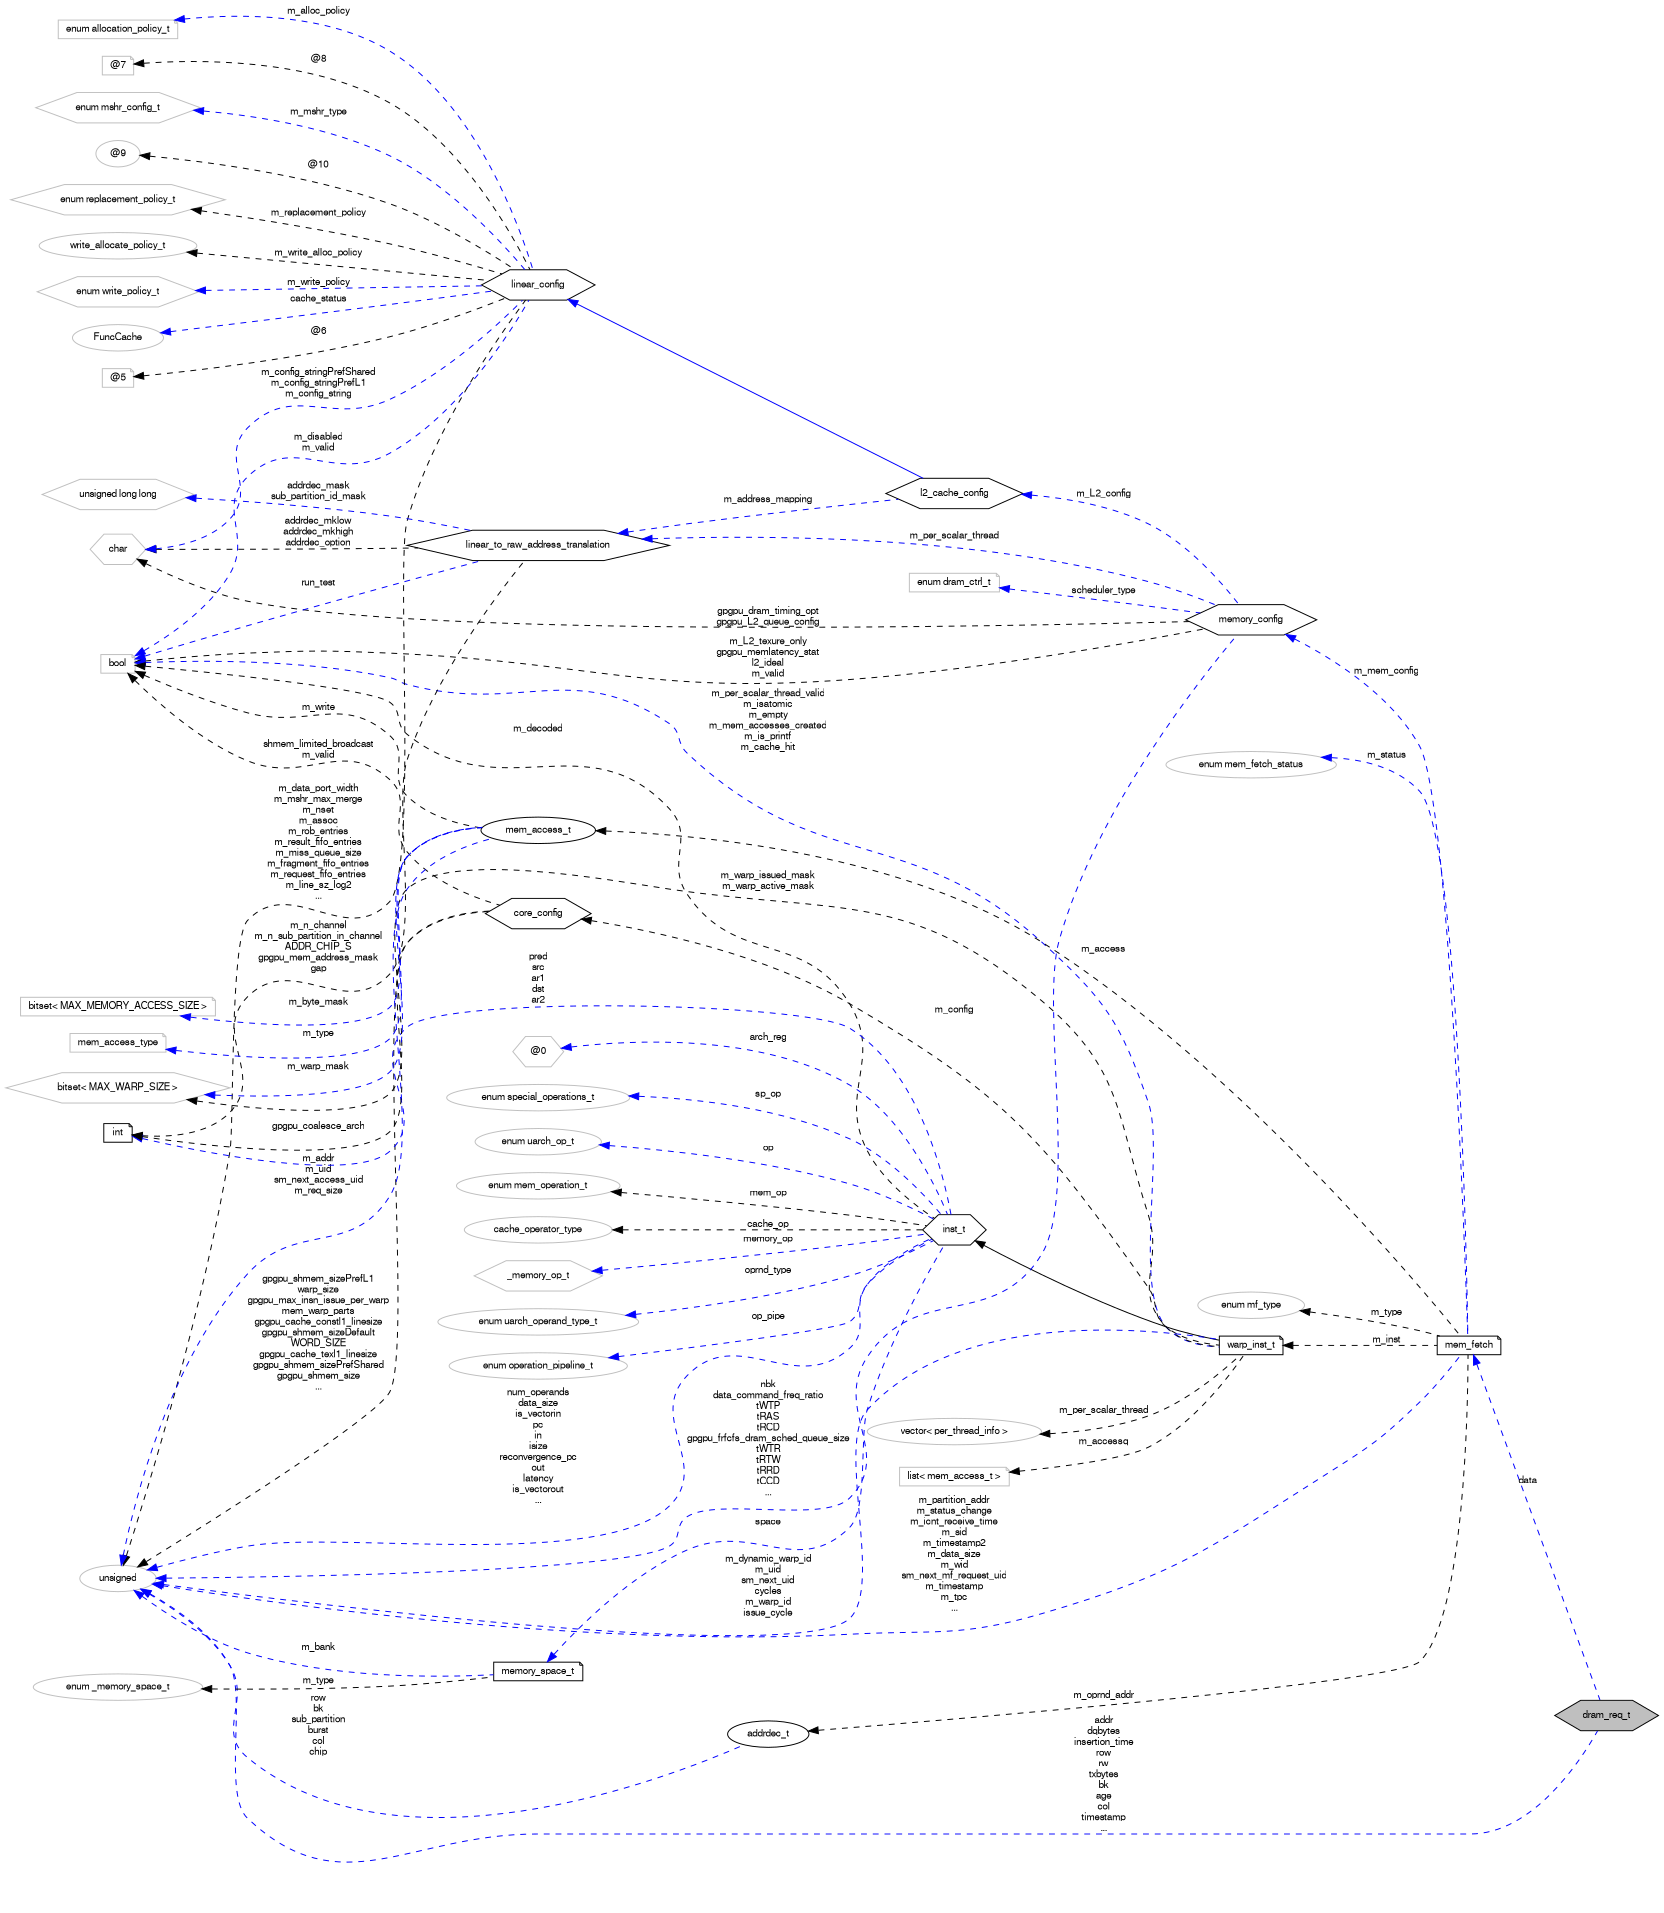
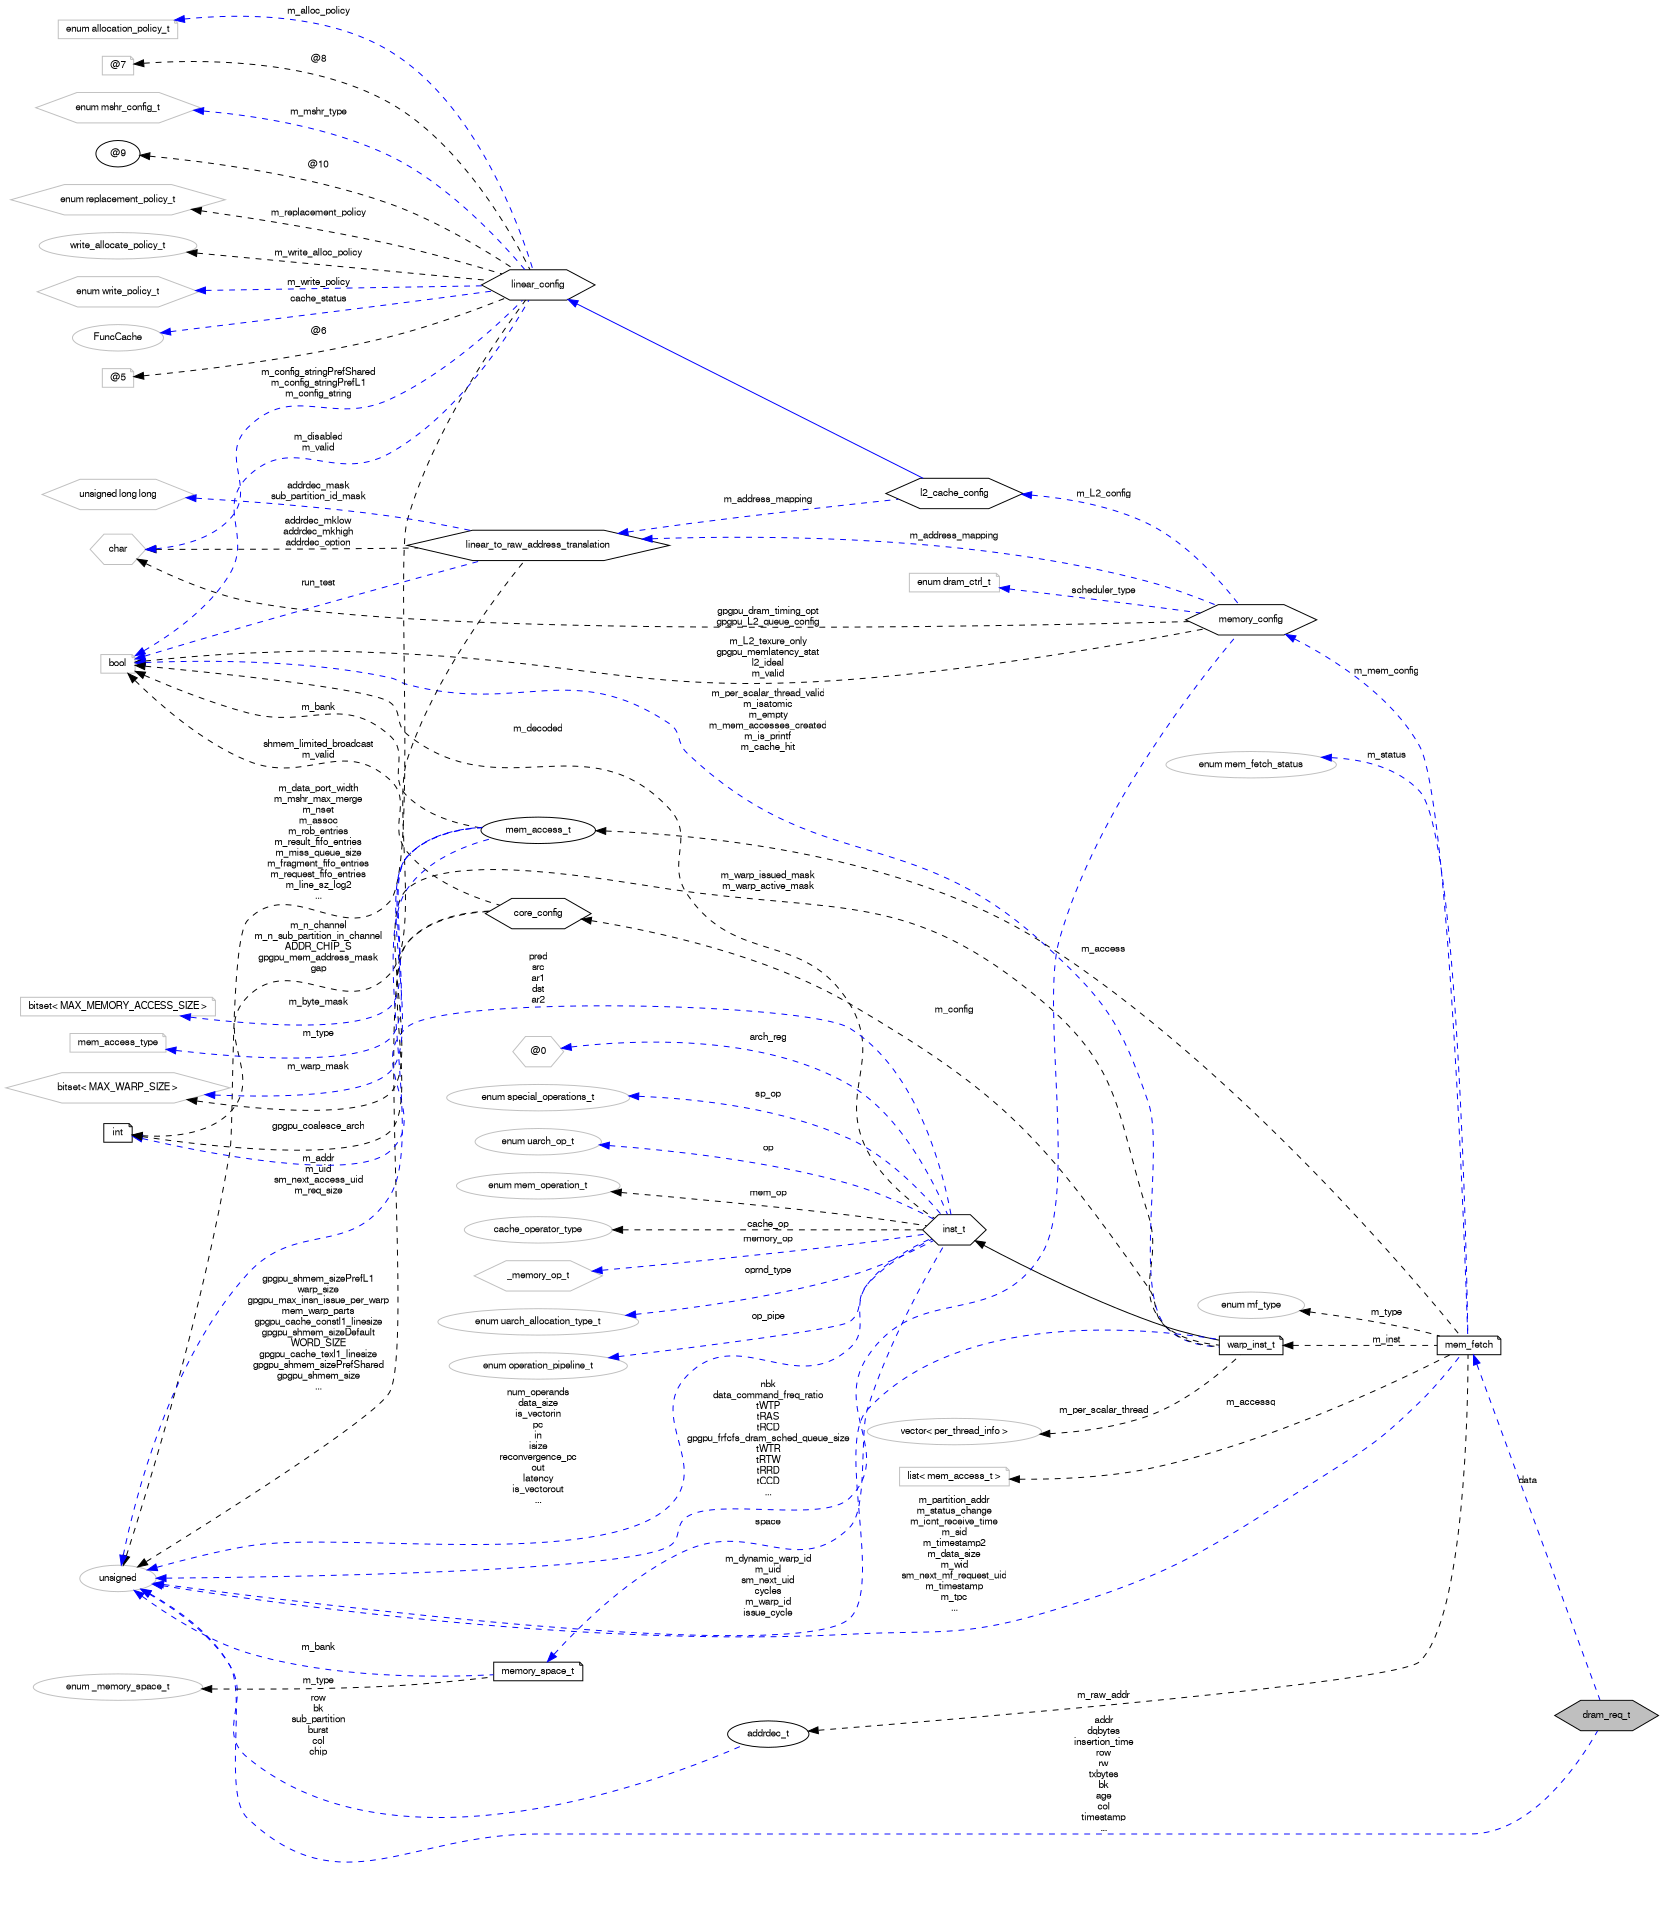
node "@9": color grey75 -> black
edge "memory_config" -> "linear_to_raw_address_translation": label "m_per_scalar_thread" -> "m_address_mapping"
edge "mem_access_t" -> "bool": label "m_write" -> "m_bank"
node "enum uarch_operand_type_t": label "enum uarch_operand_type_t" -> "enum uarch_allocation_type_t"
edge "warp_inst_t" -> "list< mem_access_t >": now "mem_fetch" -> "list< mem_access_t >"
edge "mem_fetch" -> "addrdec_t": label "m_oprnd_addr" -> "m_raw_addr"
